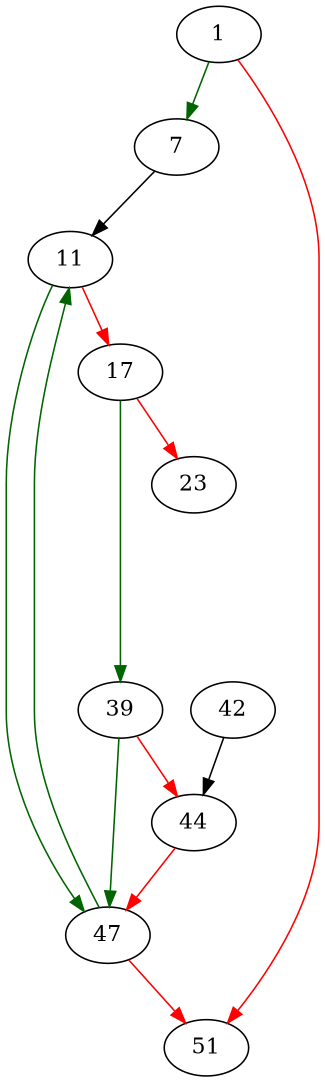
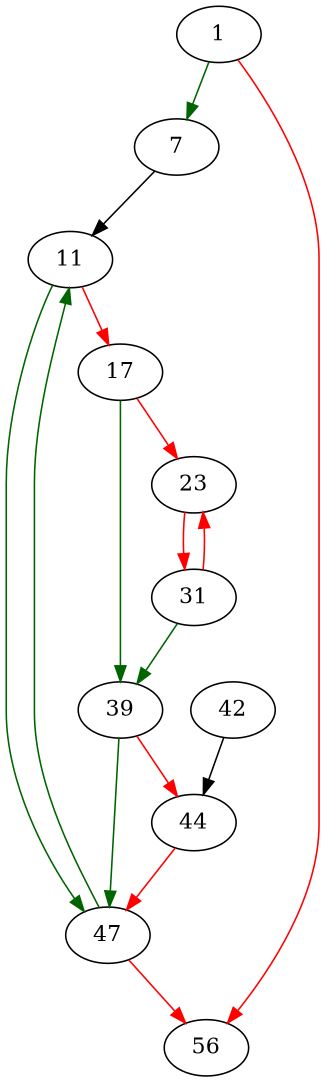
node "31": added
node "51": label "51" -> "56"
